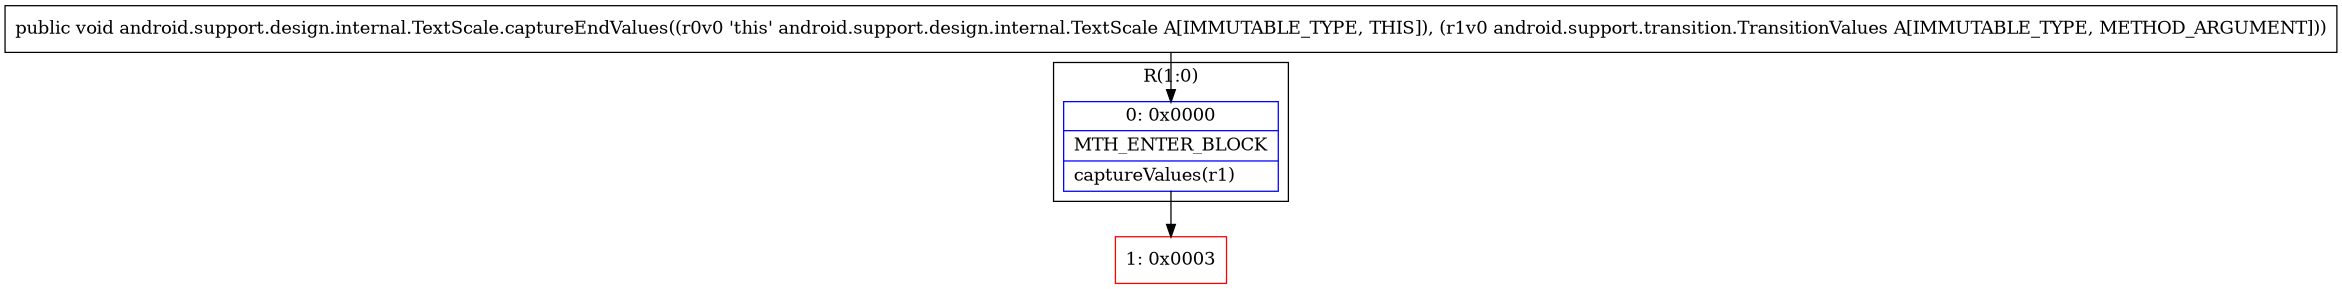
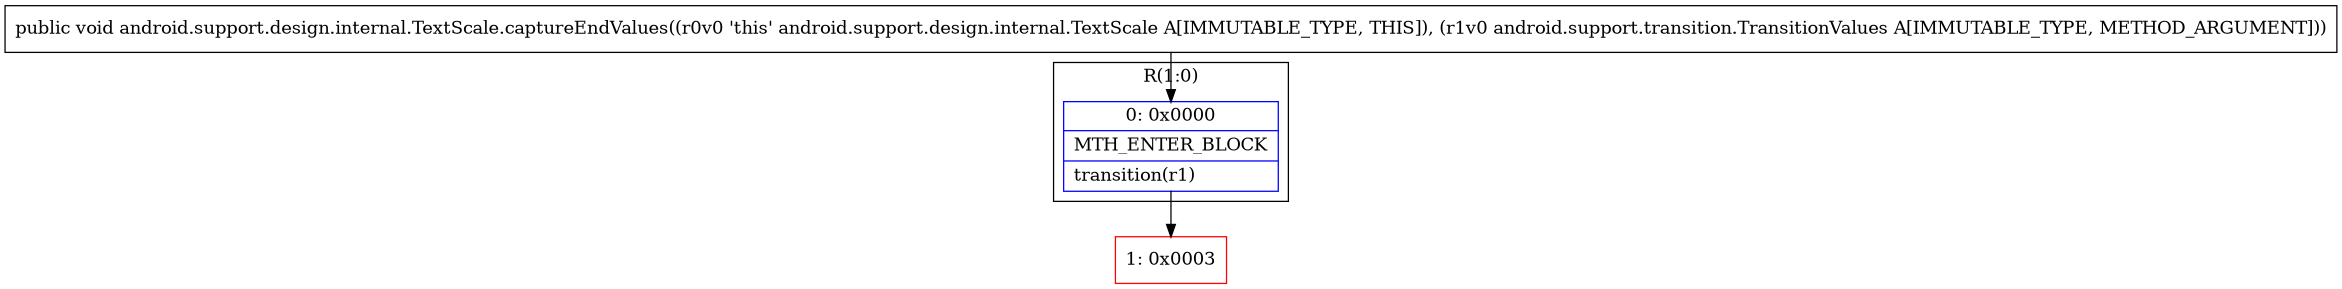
node "0: 0x0000": text "captureValues(r1)" -> "transition(r1)"
